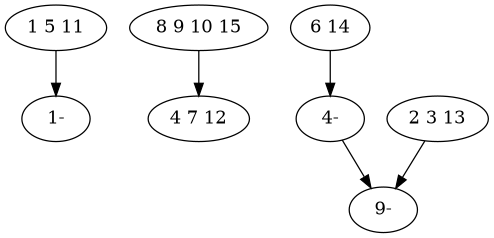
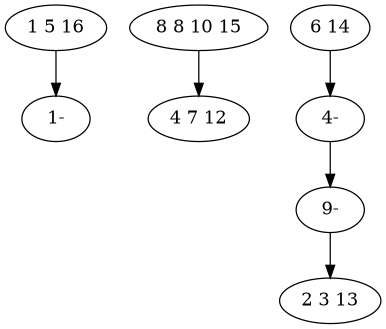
node "1 5 11": label "1 5 11" -> "1 5 16"
node "8 9 10 15": label "8 9 10 15" -> "8 8 10 15"
edge "2 3 13" -> "9-": reversed
